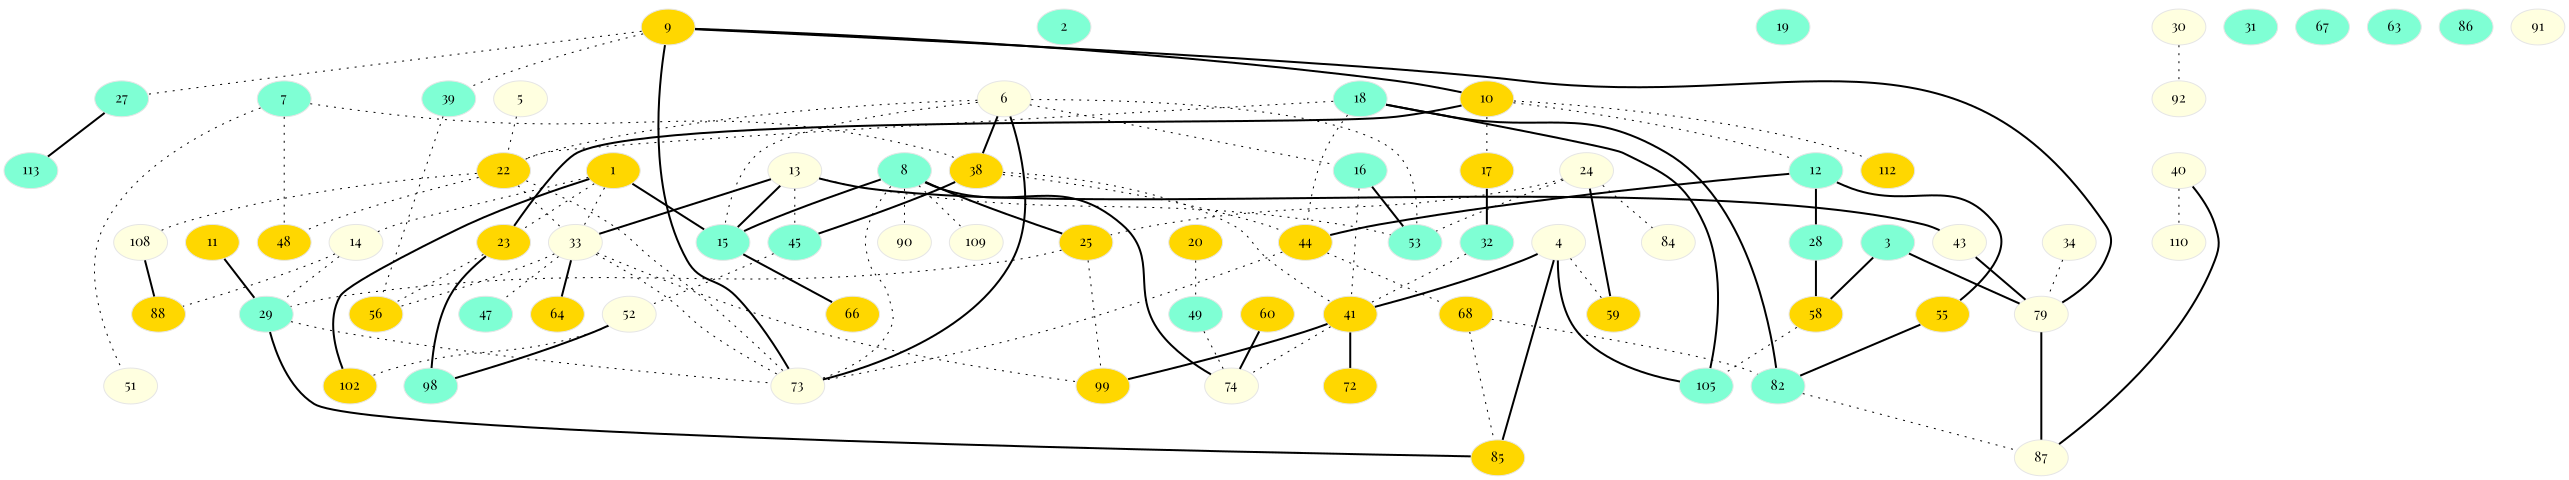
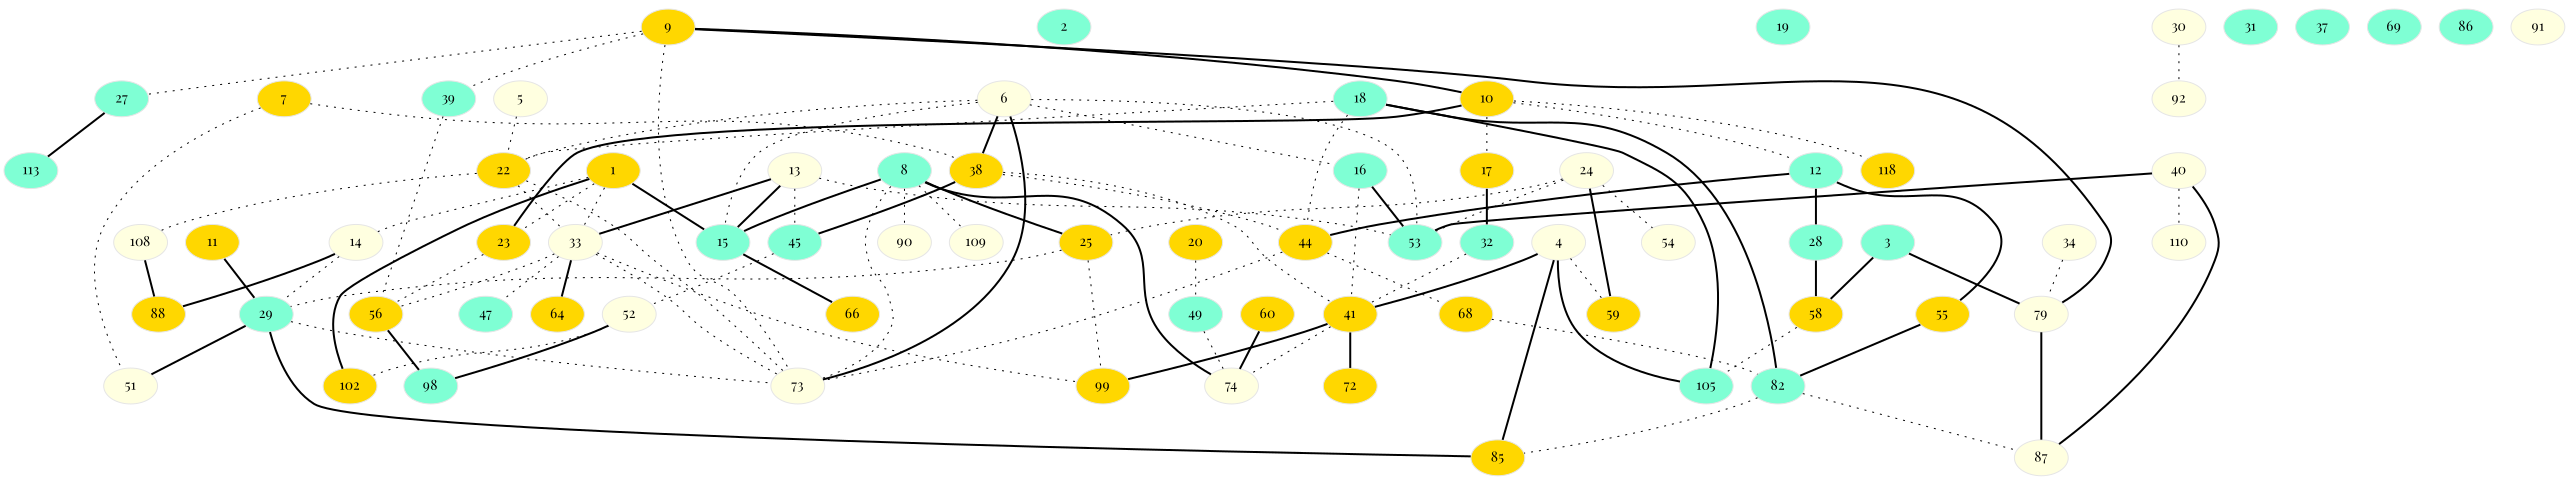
node "67": label "67" -> "37"
node "63": label "63" -> "69"
node "7": fillcolor aquamarine -> gold
node "112": label "112" -> "118"
edge "40" -- "53": added
edge "9" -- "73": style bold -> dotted
node "48": removed
node "84": label "84" -> "54"
node "43": removed
edge "14" -- "88": style dotted -> bold
edge "23" -- "98": now "56" -- "98"
edge "29" -- "51": added
edge "68" -- "85": now "82" -- "85"
